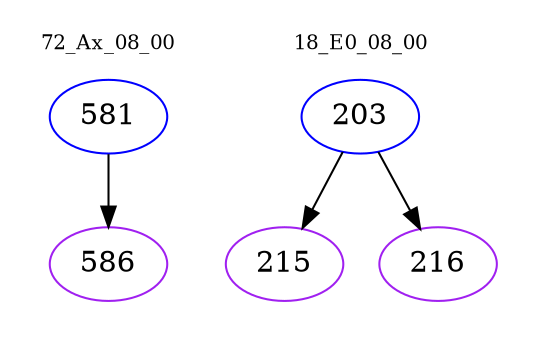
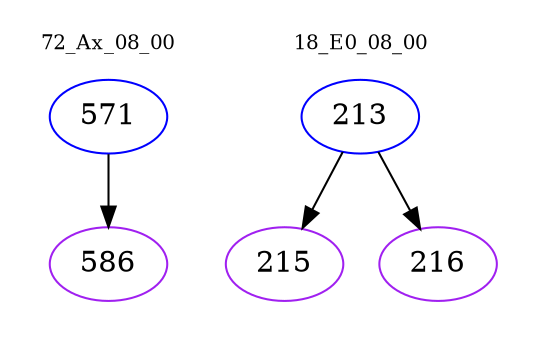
node "581": label "581" -> "571"
node "203": label "203" -> "213"
